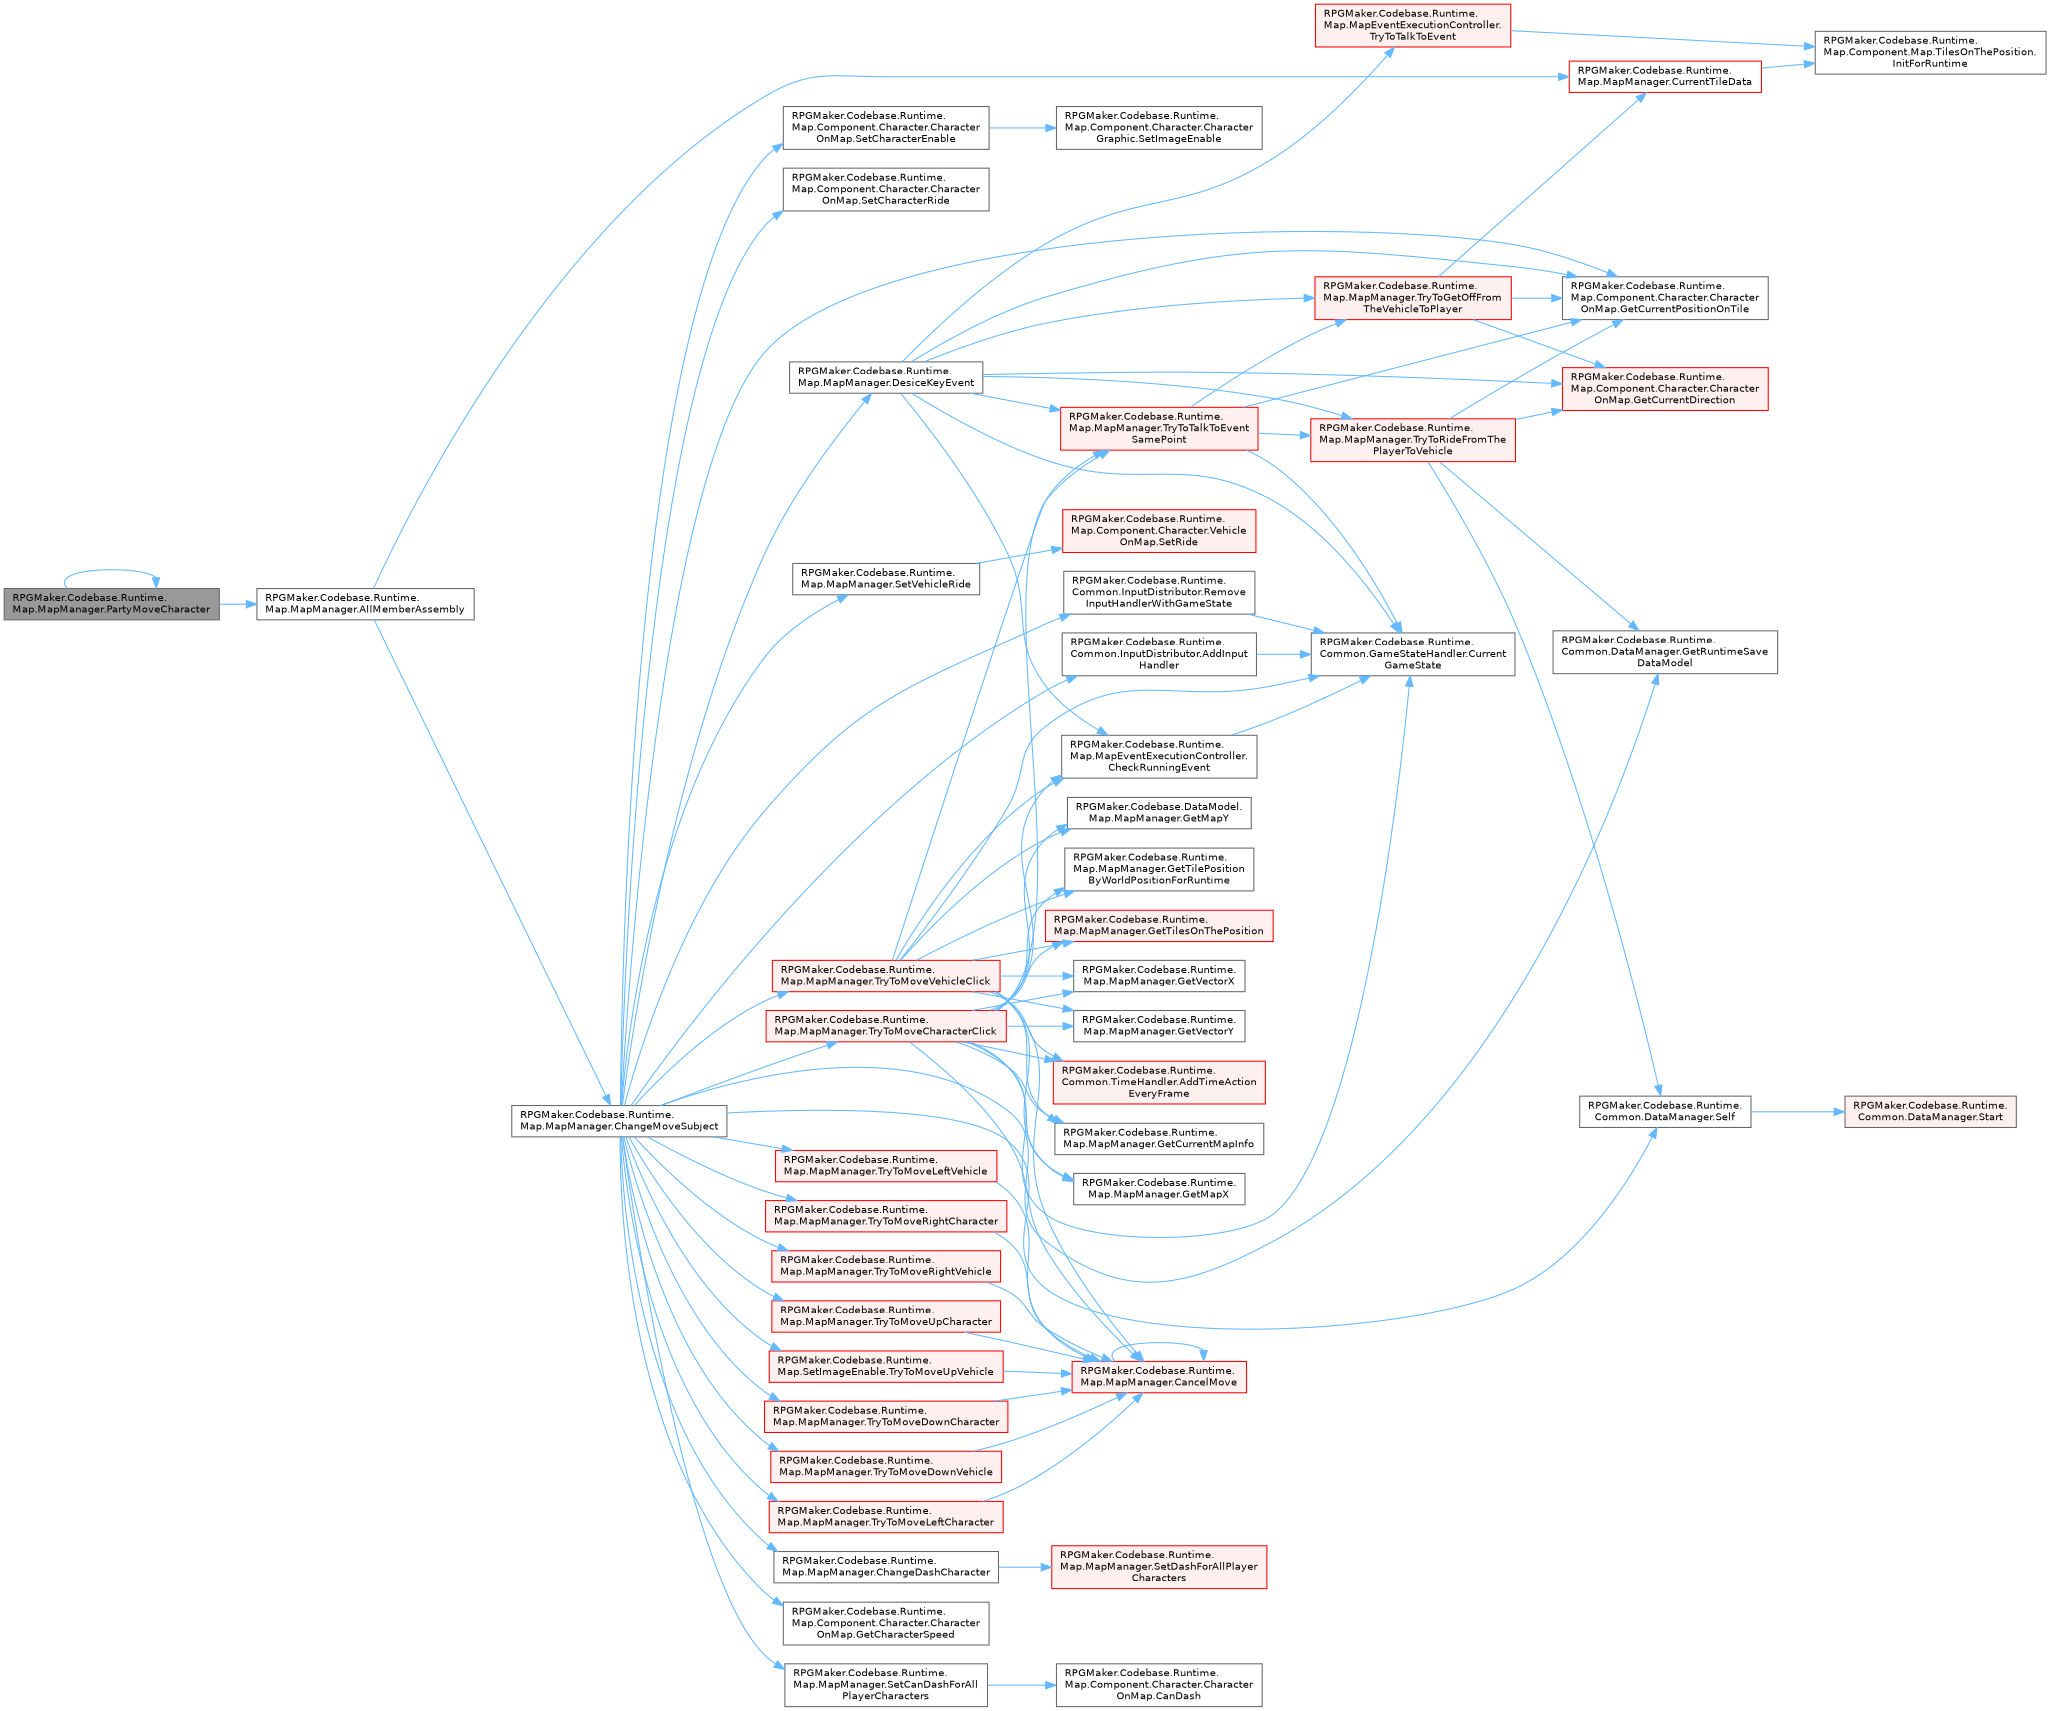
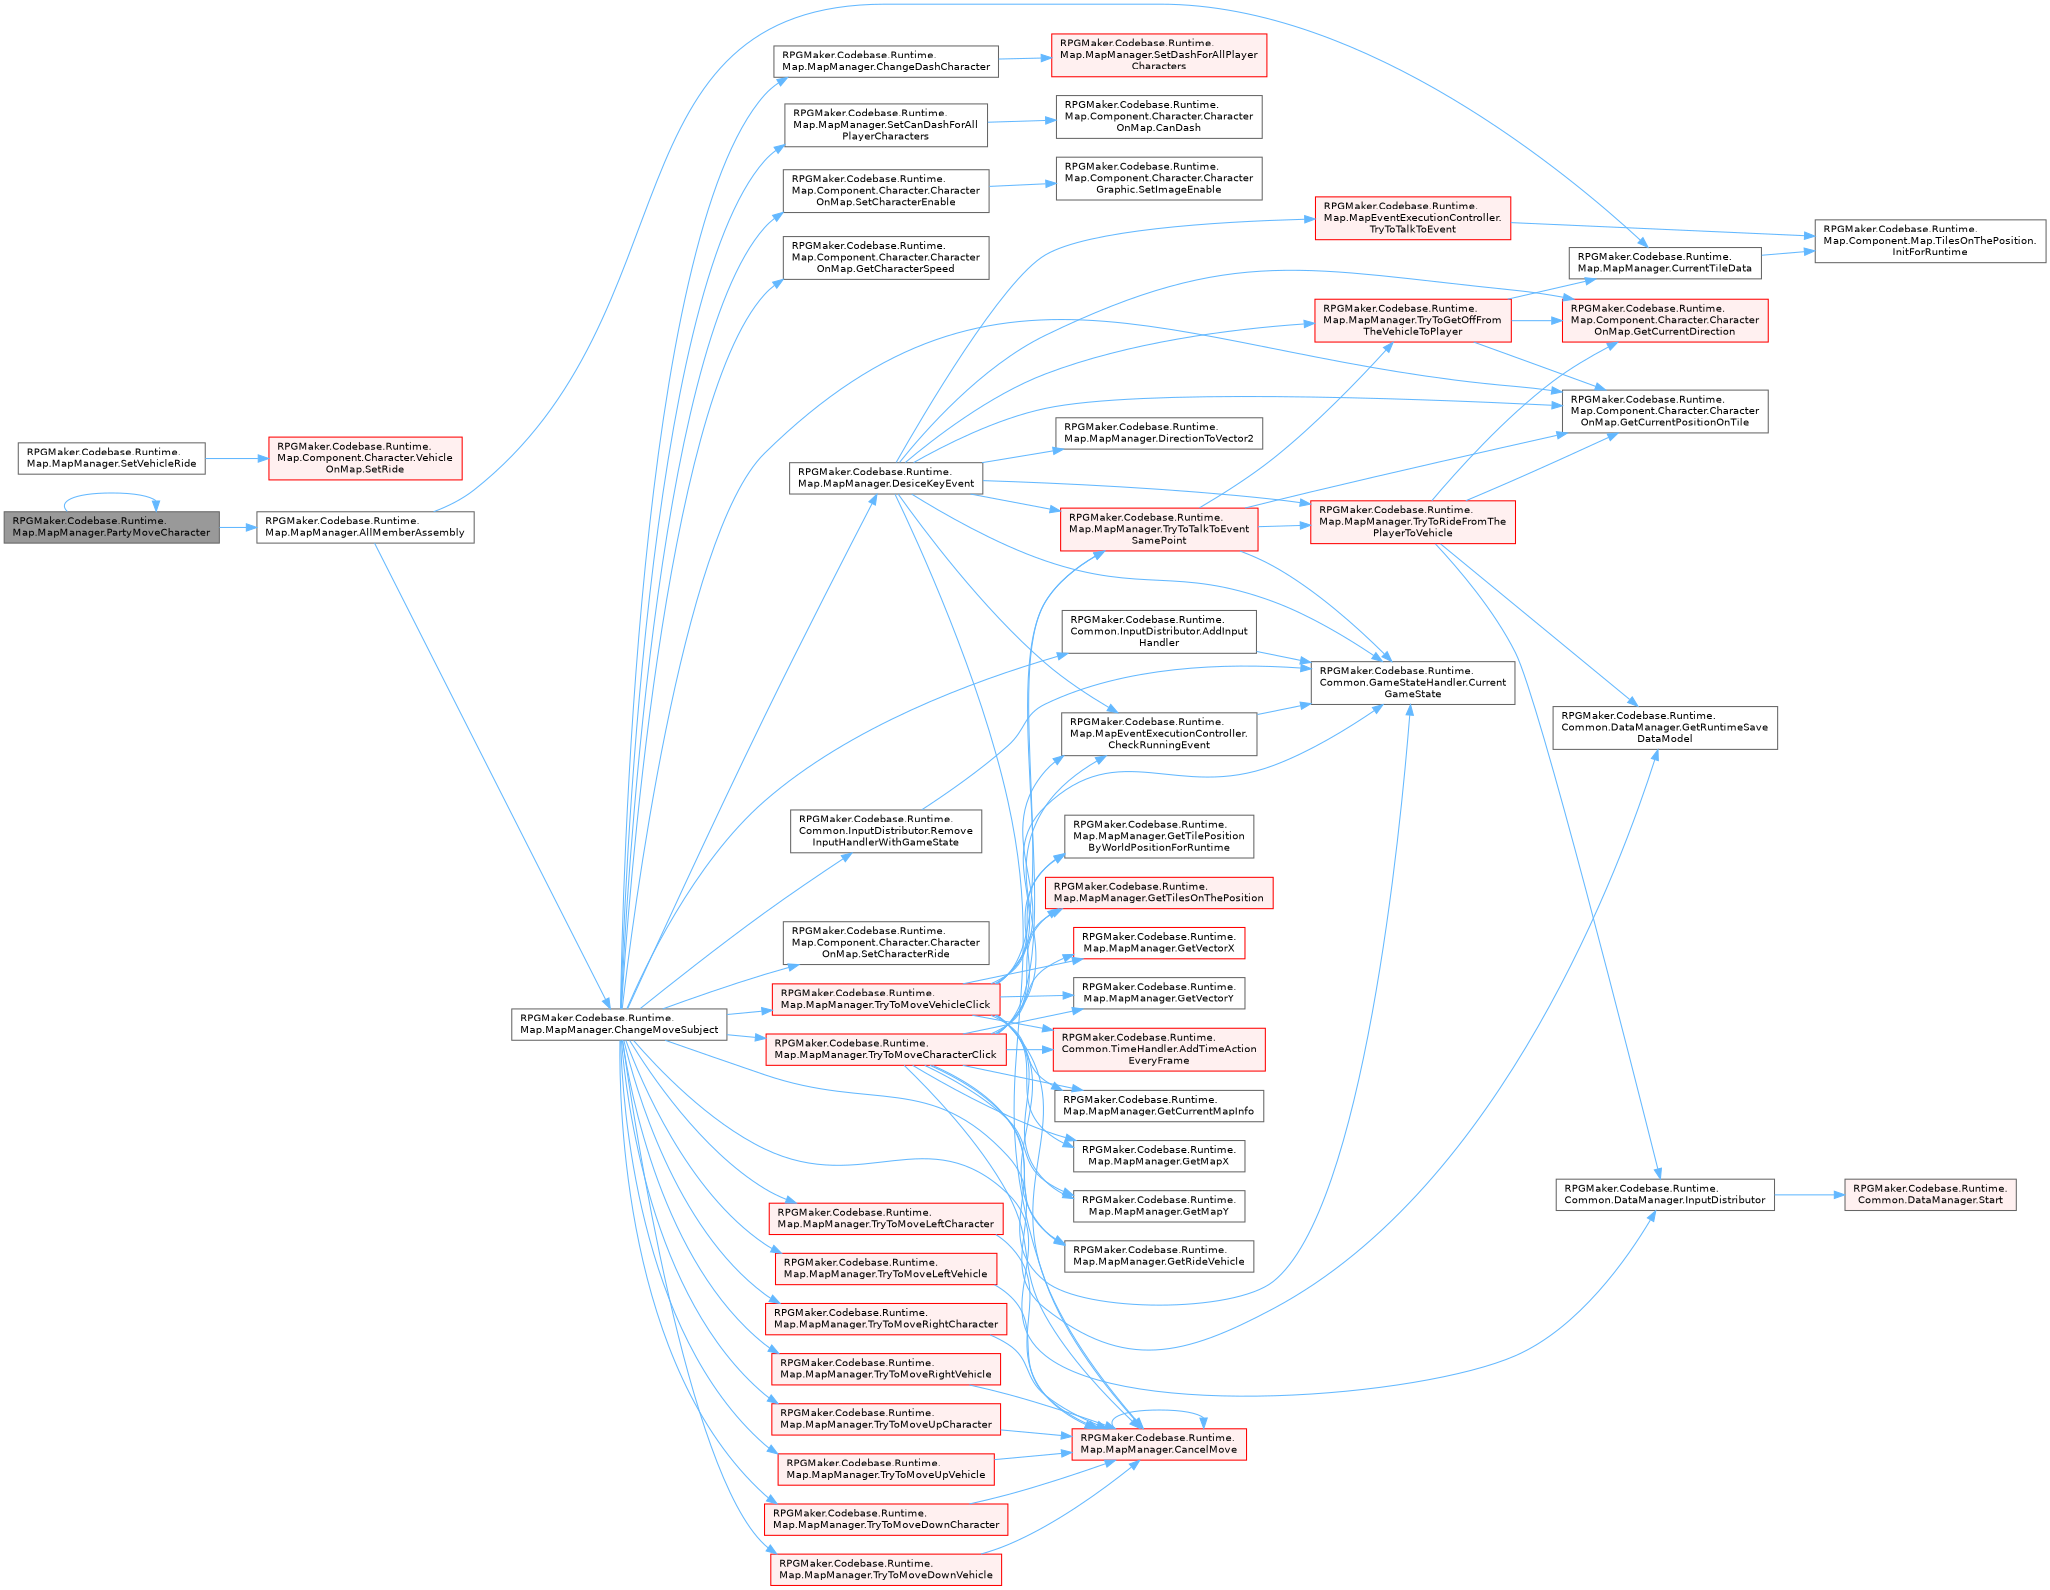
node "RPGMaker.Codebase.Runtime. Map.MapManager.CurrentTileData": color red -> grey40
node "RPGMaker.Codebase.Runtime. Map.MapManager.DirectionToVector2": added
edge "RPGMaker.Codebase.Runtime. Map.MapManager.ChangeMoveSubject" -> "RPGMaker.Codebase.Runtime. Map.MapManager.SetVehicleRide": removed
node "RPGMaker.Codebase.DataModel. Map.MapManager.GetMapY": label "RPGMaker.Codebase.DataModel. Map.MapManager.GetMapY" -> "RPGMaker.Codebase.Runtime. Map.MapManager.GetMapY"
node "RPGMaker.Codebase.Runtime. Map.MapManager.GetVectorX": color grey40 -> red
edge "RPGMaker.Codebase.Runtime. Map.MapManager.DesiceKeyEvent" -> "RPGMaker.Codebase.Runtime. Map.MapManager.CancelMove": added
node "RPGMaker.Codebase.Runtime. Common.DataManager.Self": label "RPGMaker.Codebase.Runtime. Common.DataManager.Self" -> "RPGMaker.Codebase.Runtime. Common.DataManager.InputDistributor"
node "RPGMaker.Codebase.Runtime. Map.MapManager.GetRideVehicle": added
node "RPGMaker.Codebase.Runtime. Map.SetImageEnable.TryToMoveUpVehicle": label "RPGMaker.Codebase.Runtime. Map.SetImageEnable.TryToMoveUpVehicle" -> "RPGMaker.Codebase.Runtime. Map.MapManager.TryToMoveUpVehicle"
